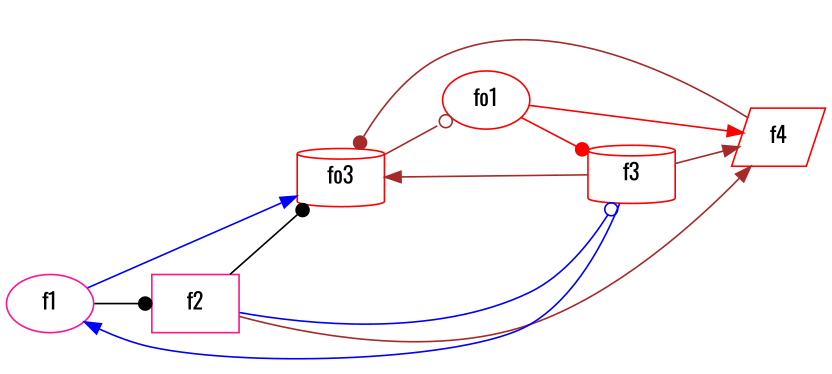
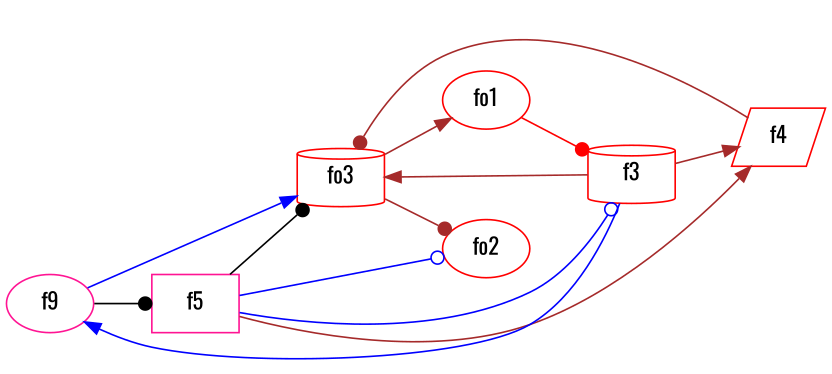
edge "fo1" -> "f4": removed
edge "fo3" -> "fo1": arrowhead odot -> normal
node "fo2": added
node "f1": label "f1" -> "f9"
node "f2": label "f2" -> "f5"
